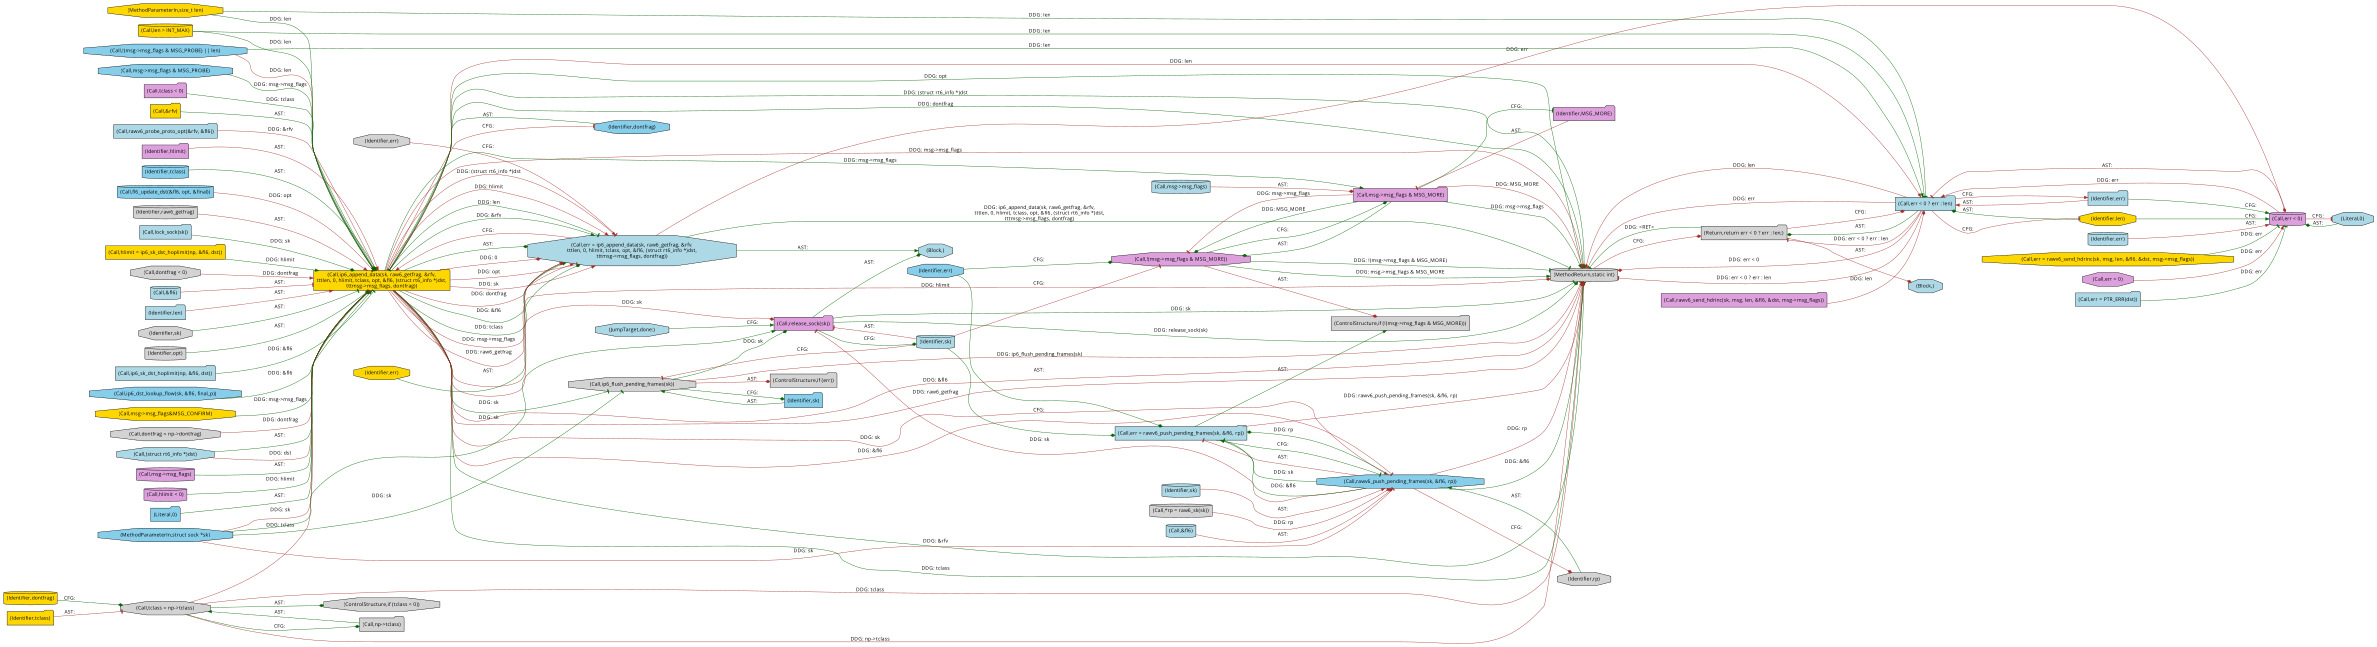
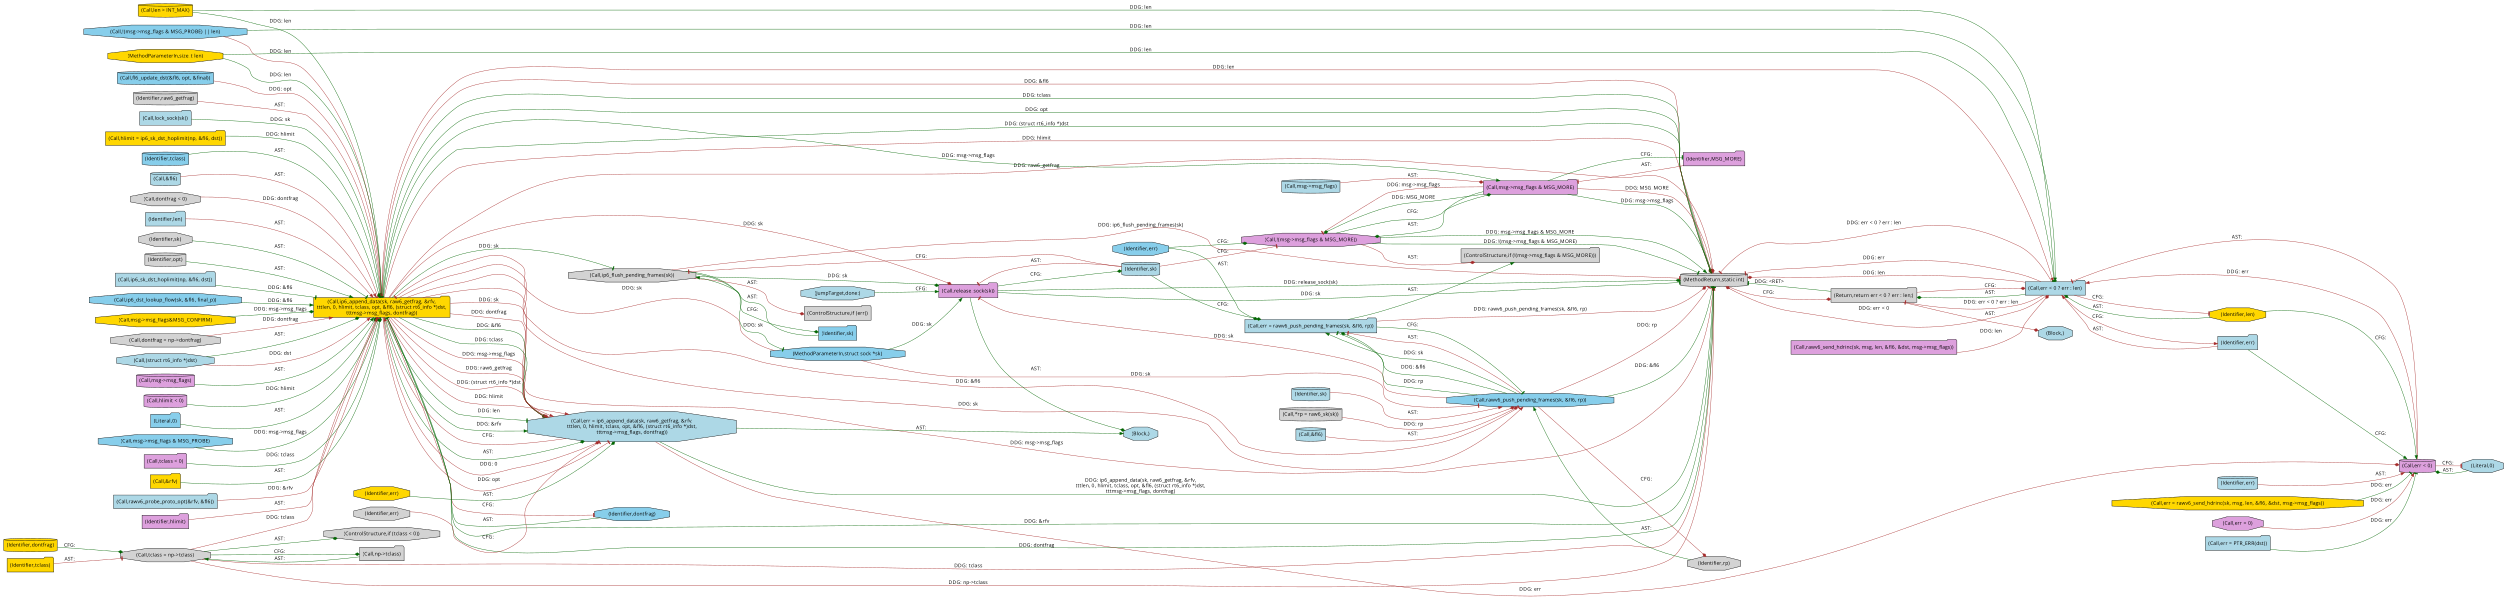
edge "(MethodParameterIn,struct sock *sk)" -> "(Call,ip6_flush_pending_frames(sk))": reversed
